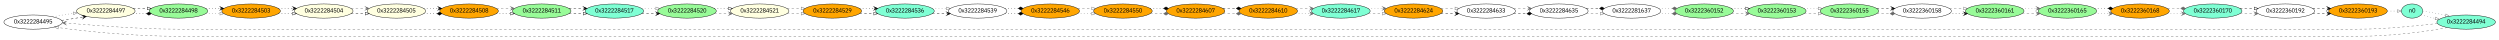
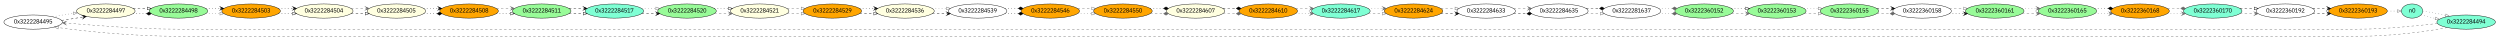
node "0x3222284536": fillcolor aquamarine -> lightyellow
node "0x3222284607": fillcolor orange -> lightyellow
